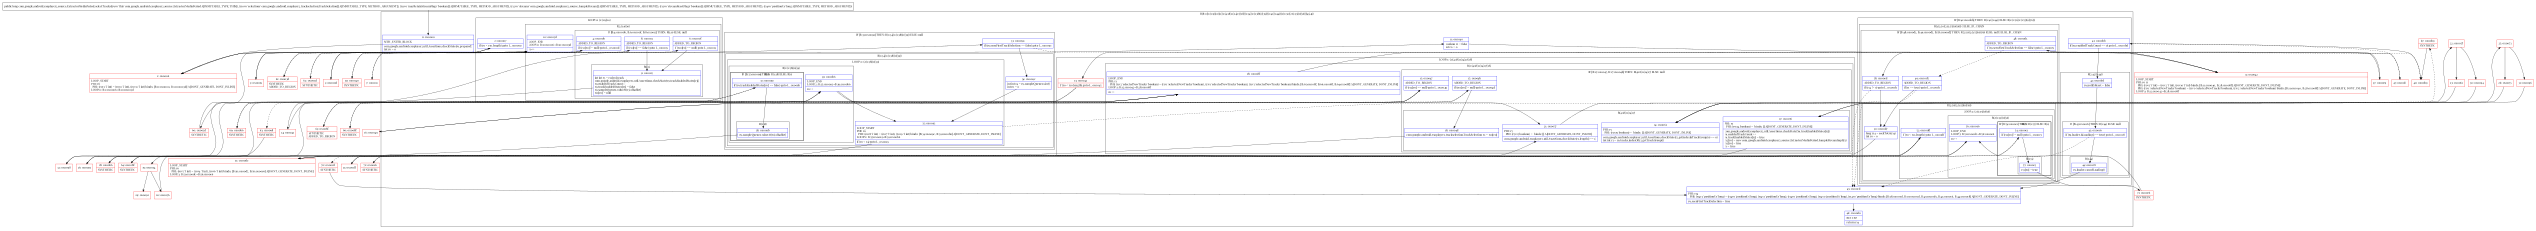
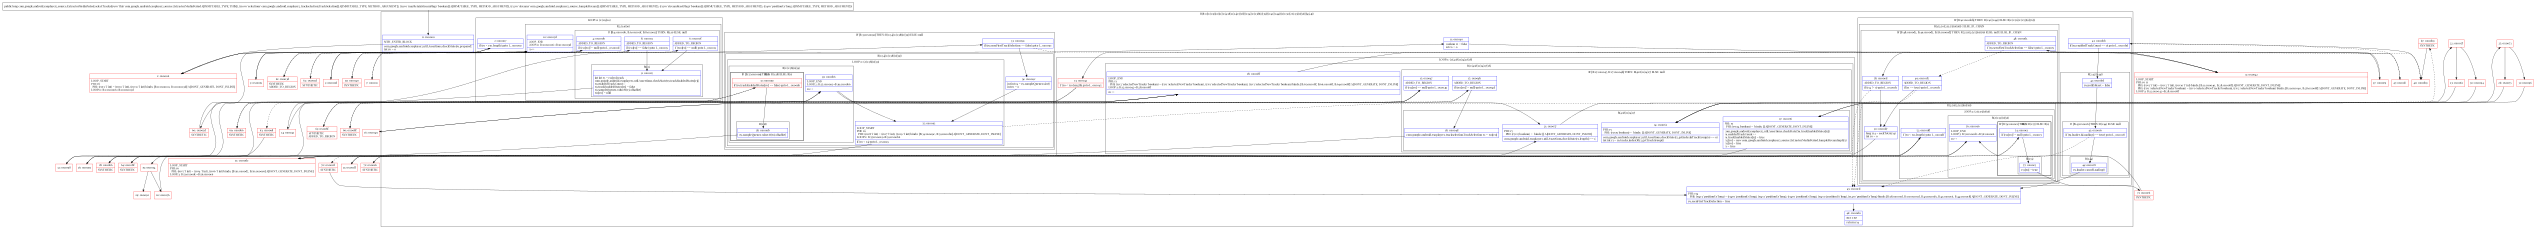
node "37: 0x00a9": color blue -> red
